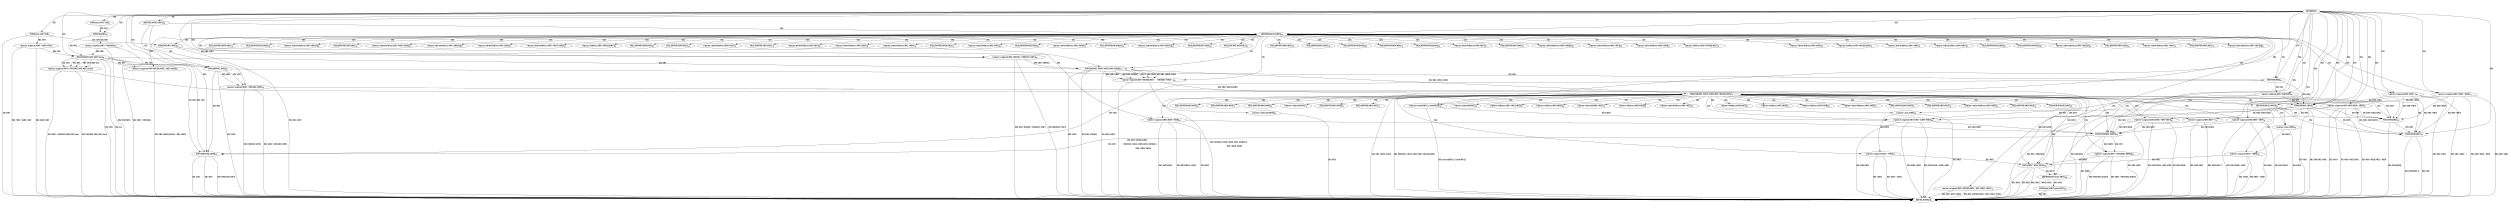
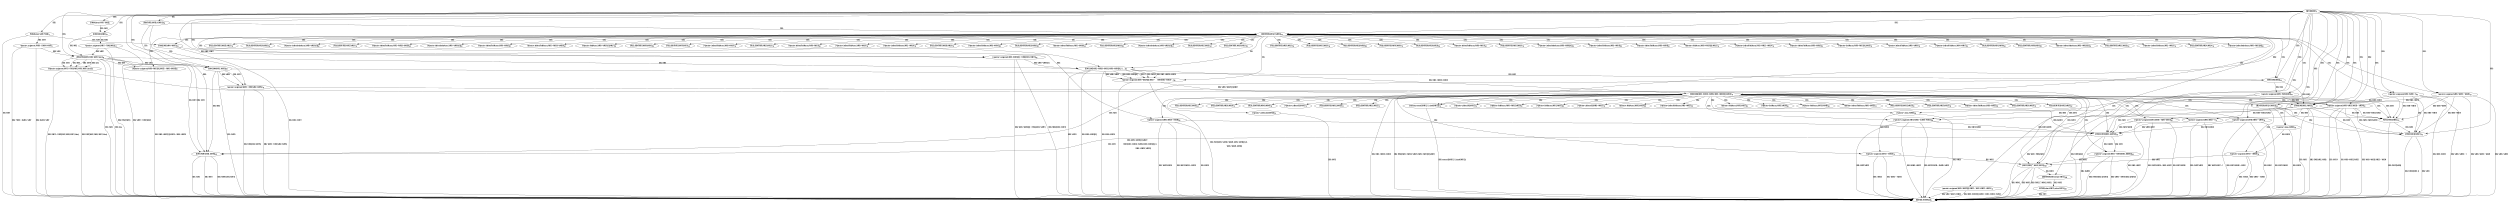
node "(<operator>.indirectFieldAccess,VAR2->VAR23->VAR24)": added
edge "(FUN8,FUN8(VAR2->VAR28->VAR29, VAR9->VAR21[0].VAR27))" -> "(IDENTIFIER,VAR13,return VAR13;)": now "(FUN8,FUN8(VAR2->VAR28->VAR29, VAR9->VAR21[0].VAR27))" -> "(<operator>.assignment,VAR9->VAR32.VAR33 = VAR34)"
edge "(memset,memset(&VAR12, 0, sizeof(VAR12)))" -> "(<operator>.assignment,VAR12.VAR35 = &VAR9->VAR32)": now "(memset,memset(&VAR12, 0, sizeof(VAR12)))" -> "(FUN10,FUN10(VAR2, &VAR12))"
